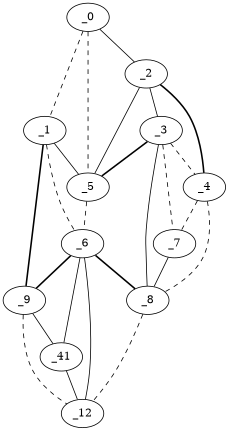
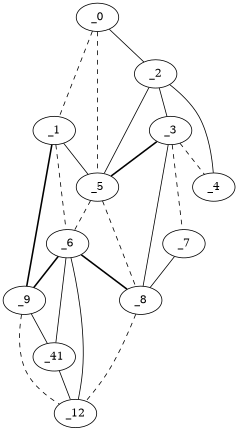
edge "_2" -- "_4": style bold -> solid
edge "_4" -- "_7": removed
edge "_4" -- "_8": now "_5" -- "_8"
